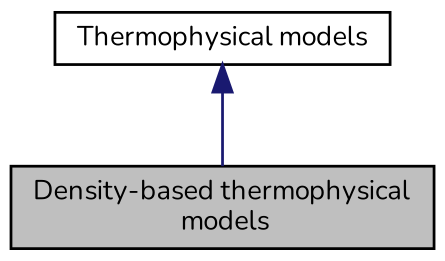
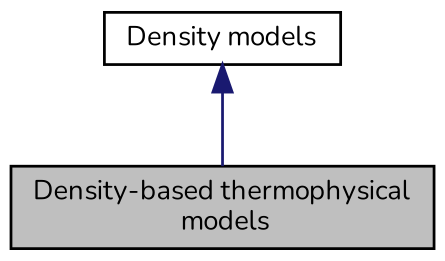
node "Thermophysical models": label "Thermophysical models" -> "Density models"
